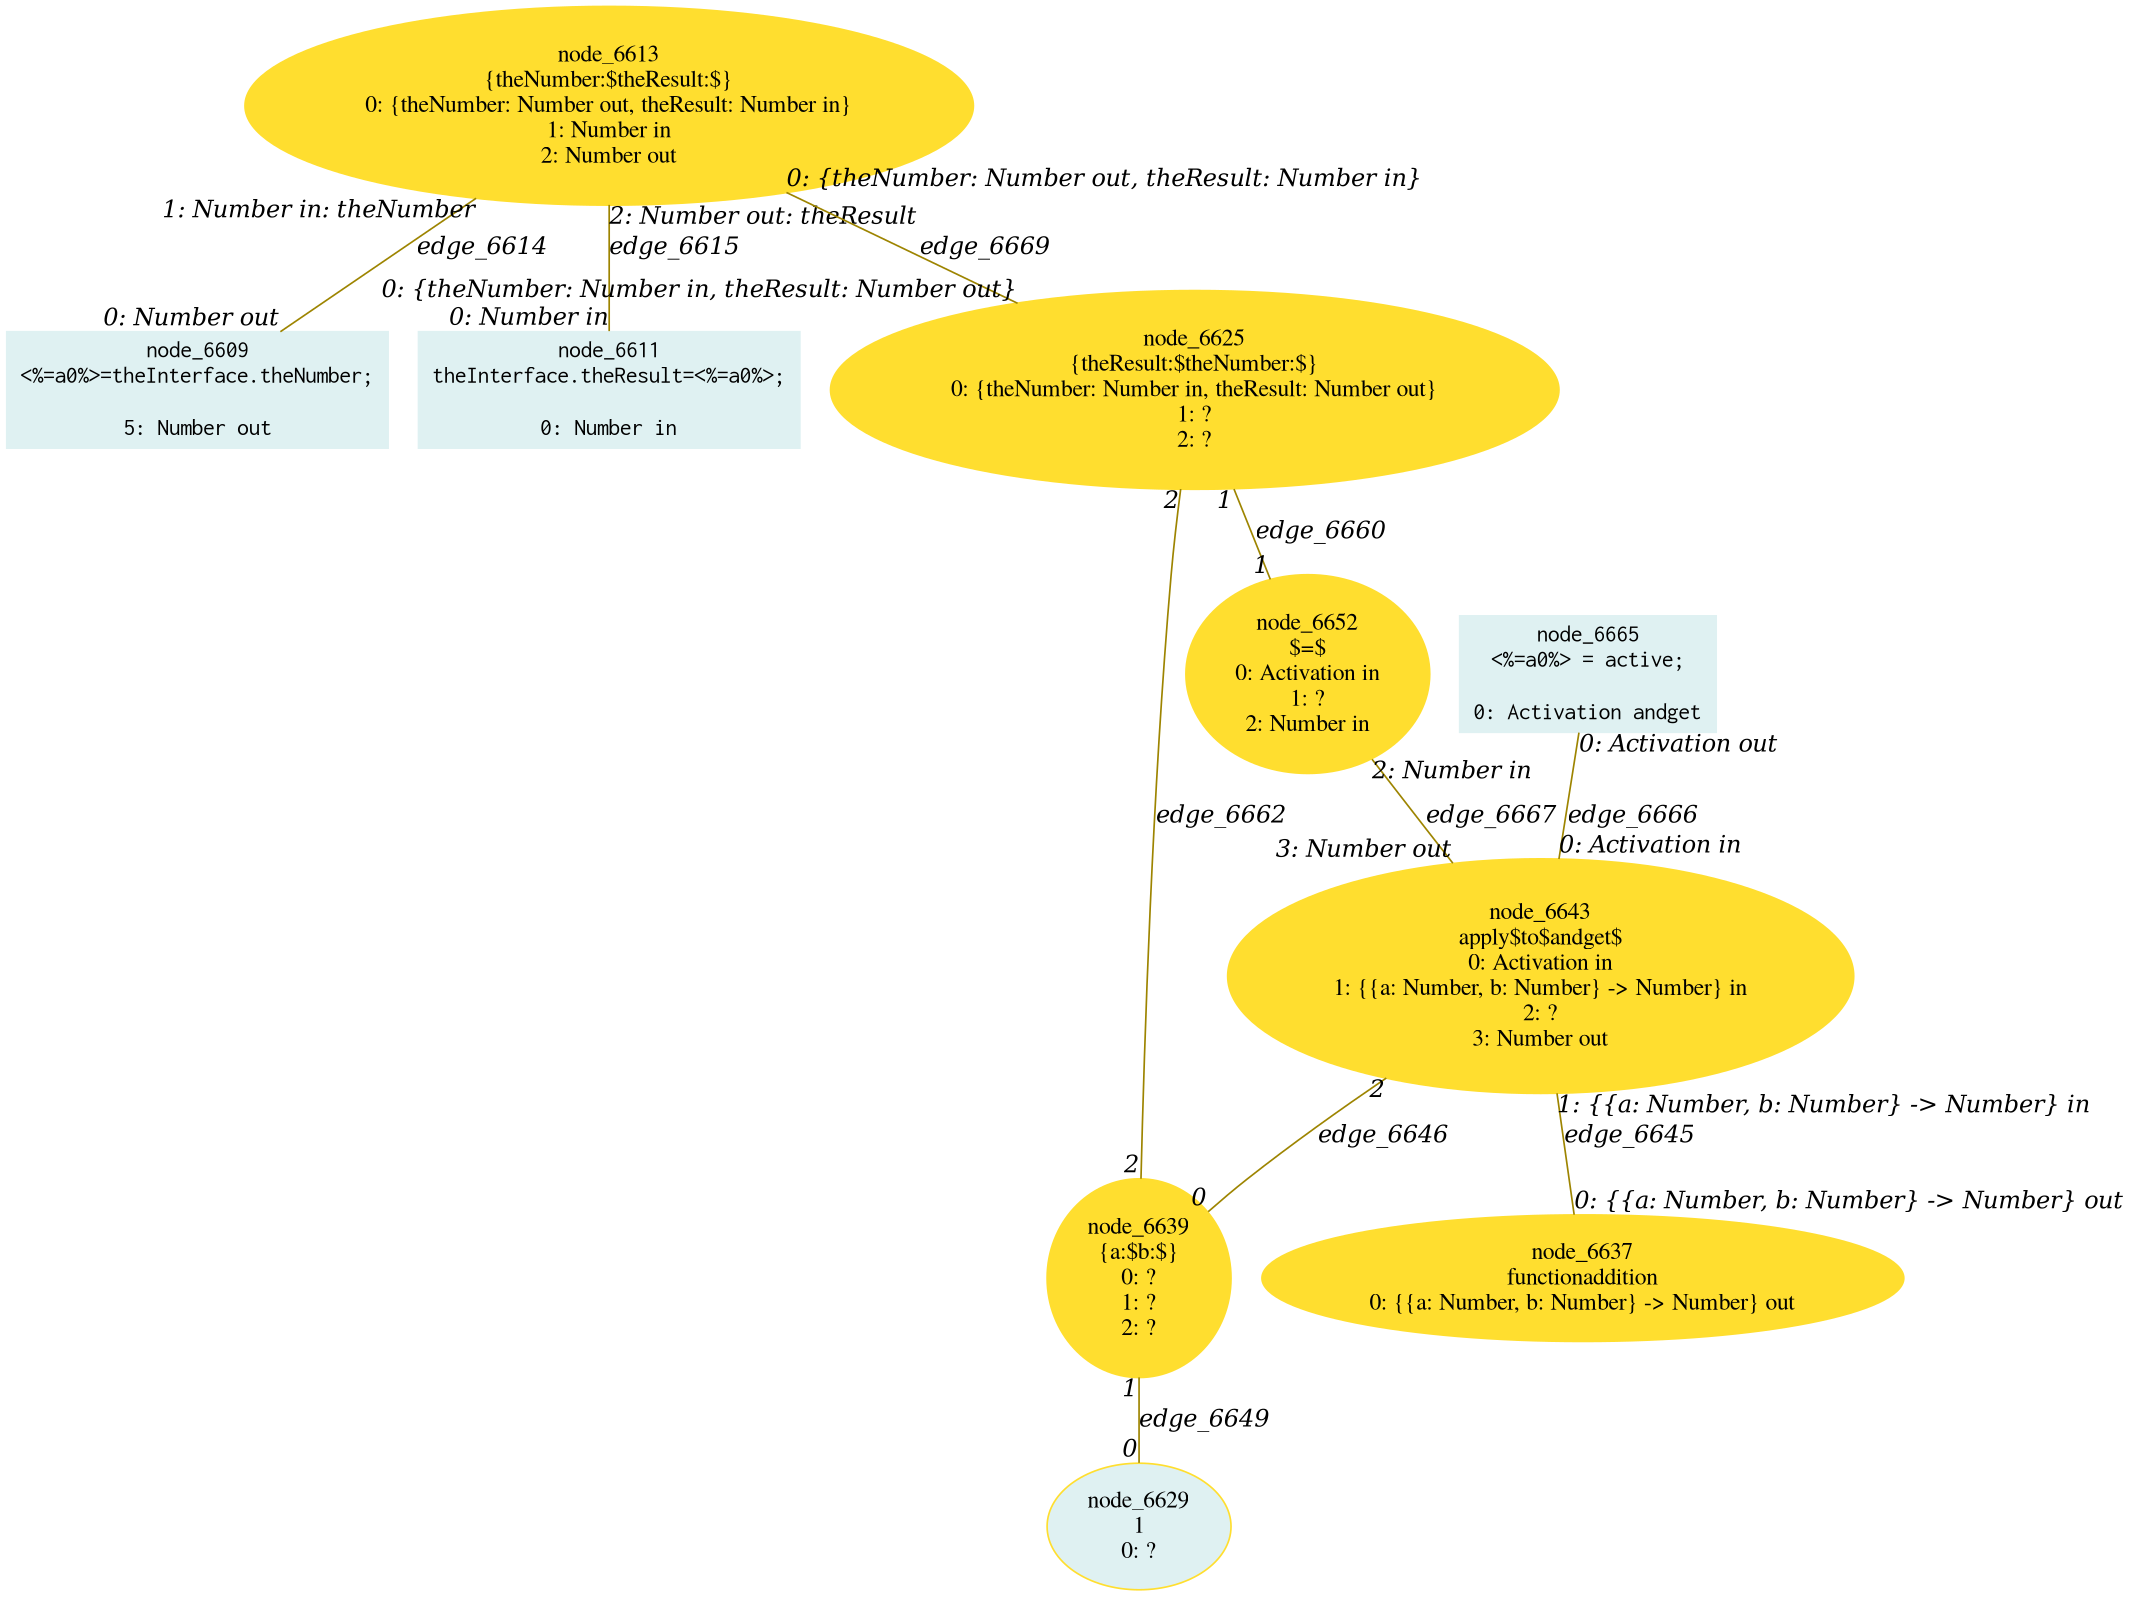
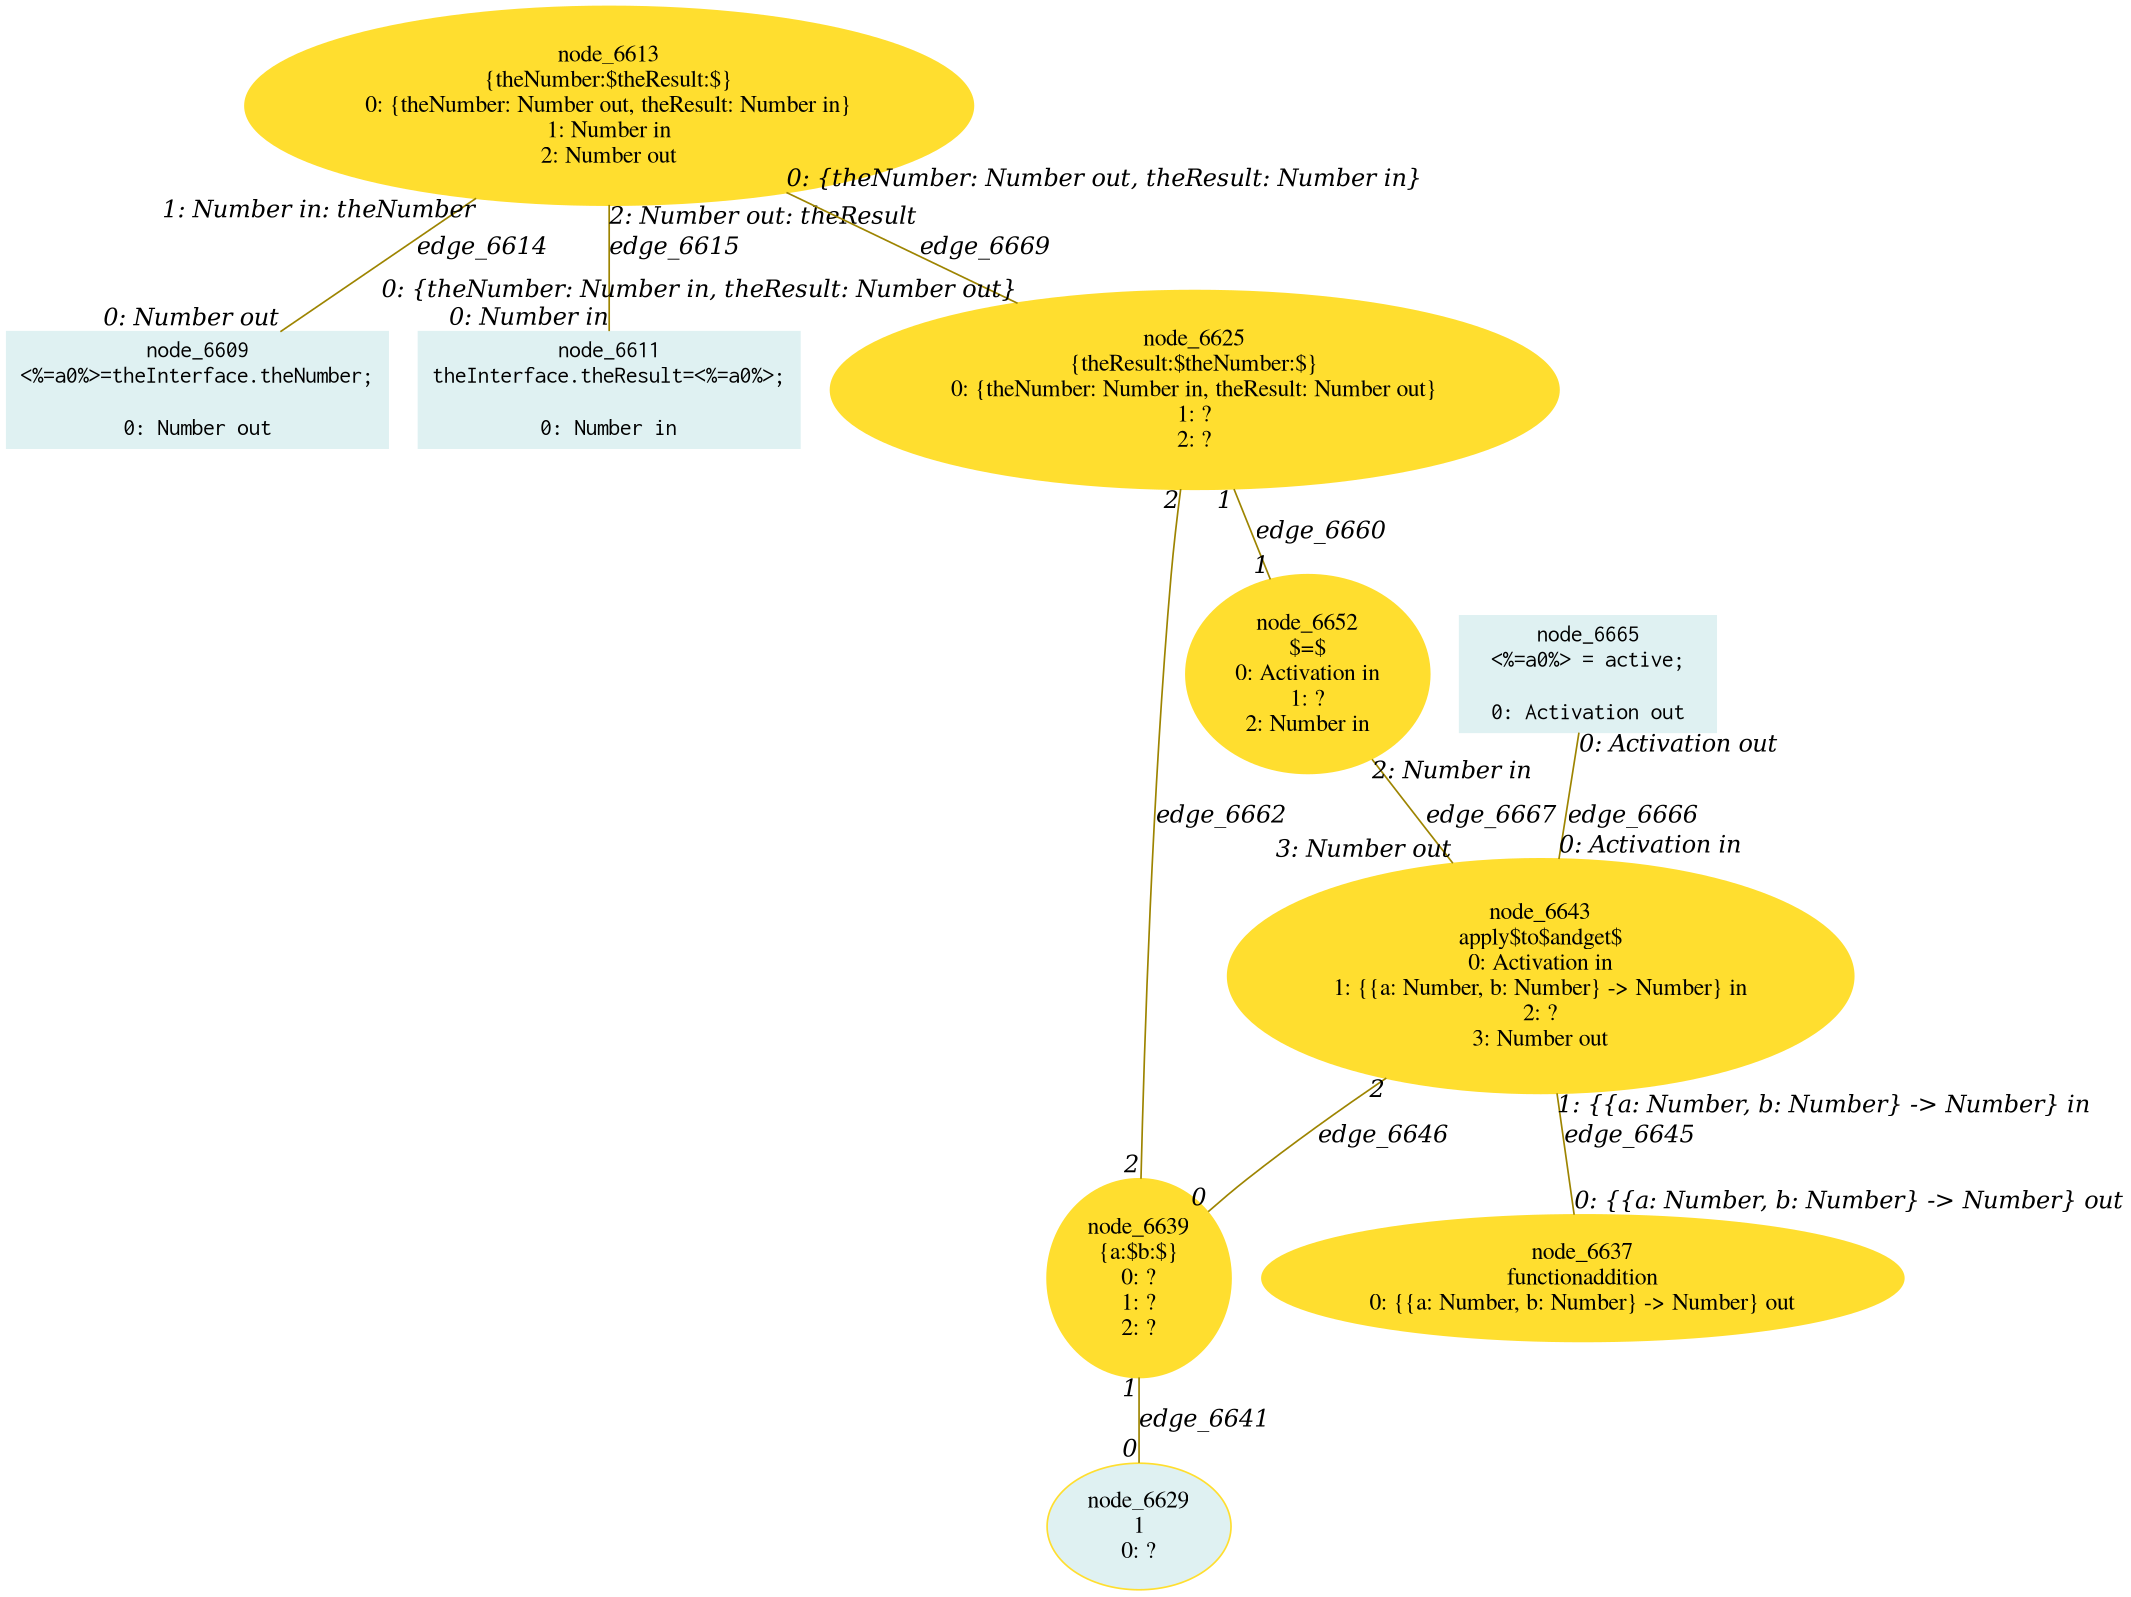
node "node_6609 <%=a0%>=theInterface.theNumber; 5: Number out": label "node_6609 <%=a0%>=theInterface.theNumber; 5: Number out" -> "node_6609 <%=a0%>=theInterface.theNumber; 0: Number out"
node "node_6665 <%=a0%> = active; 0: Activation andget": label "node_6665 <%=a0%> = active; 0: Activation andget" -> "node_6665 <%=a0%> = active; 0: Activation out"
edge "node_6639 {a:$b:$} 0: ? 1: ? 2: ?" -- "node_6629 1 0: ?": label "edge_6649" -> "edge_6641"
